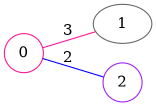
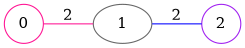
edge "1" -- "0": label "3" -> "2"
edge "0" -- "2": now "1" -- "2"
